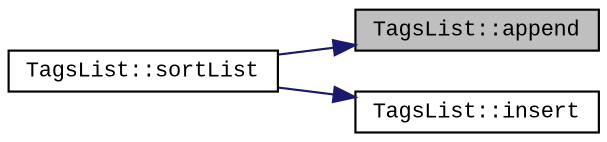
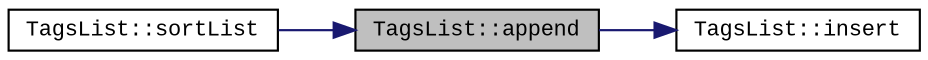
edge "TagsList::sortList" -> "TagsList::insert": now "TagsList::append" -> "TagsList::insert"
